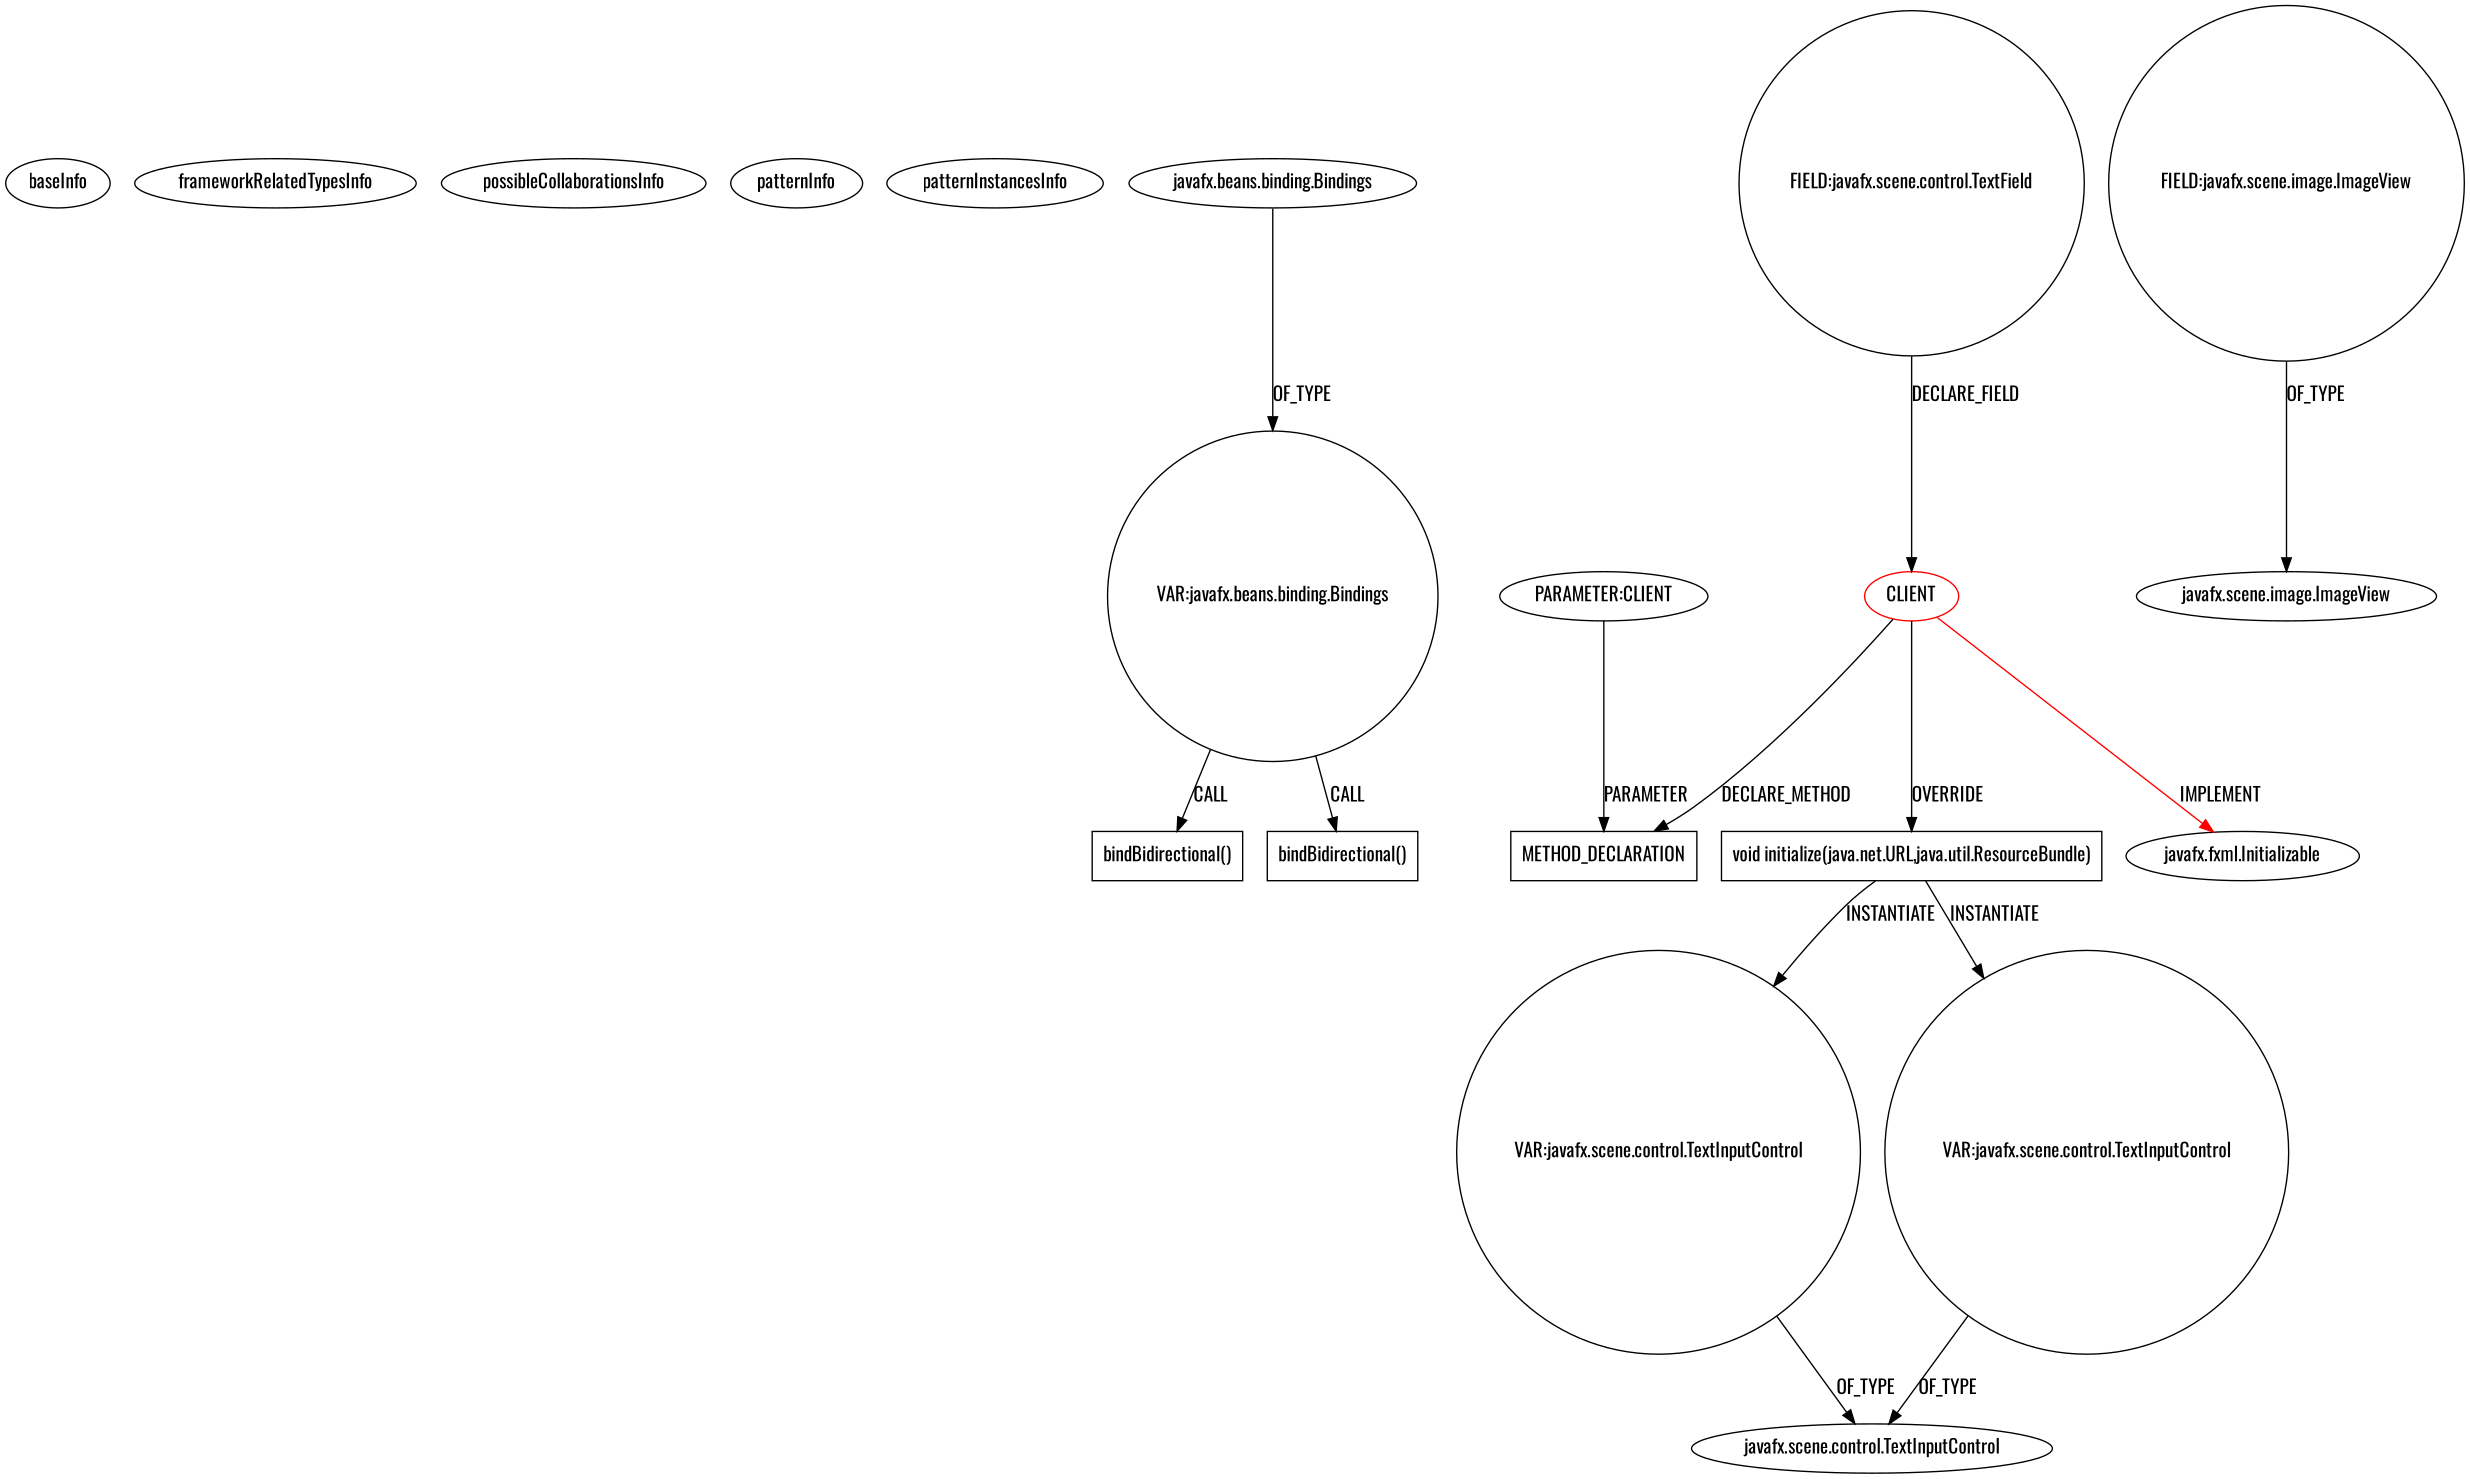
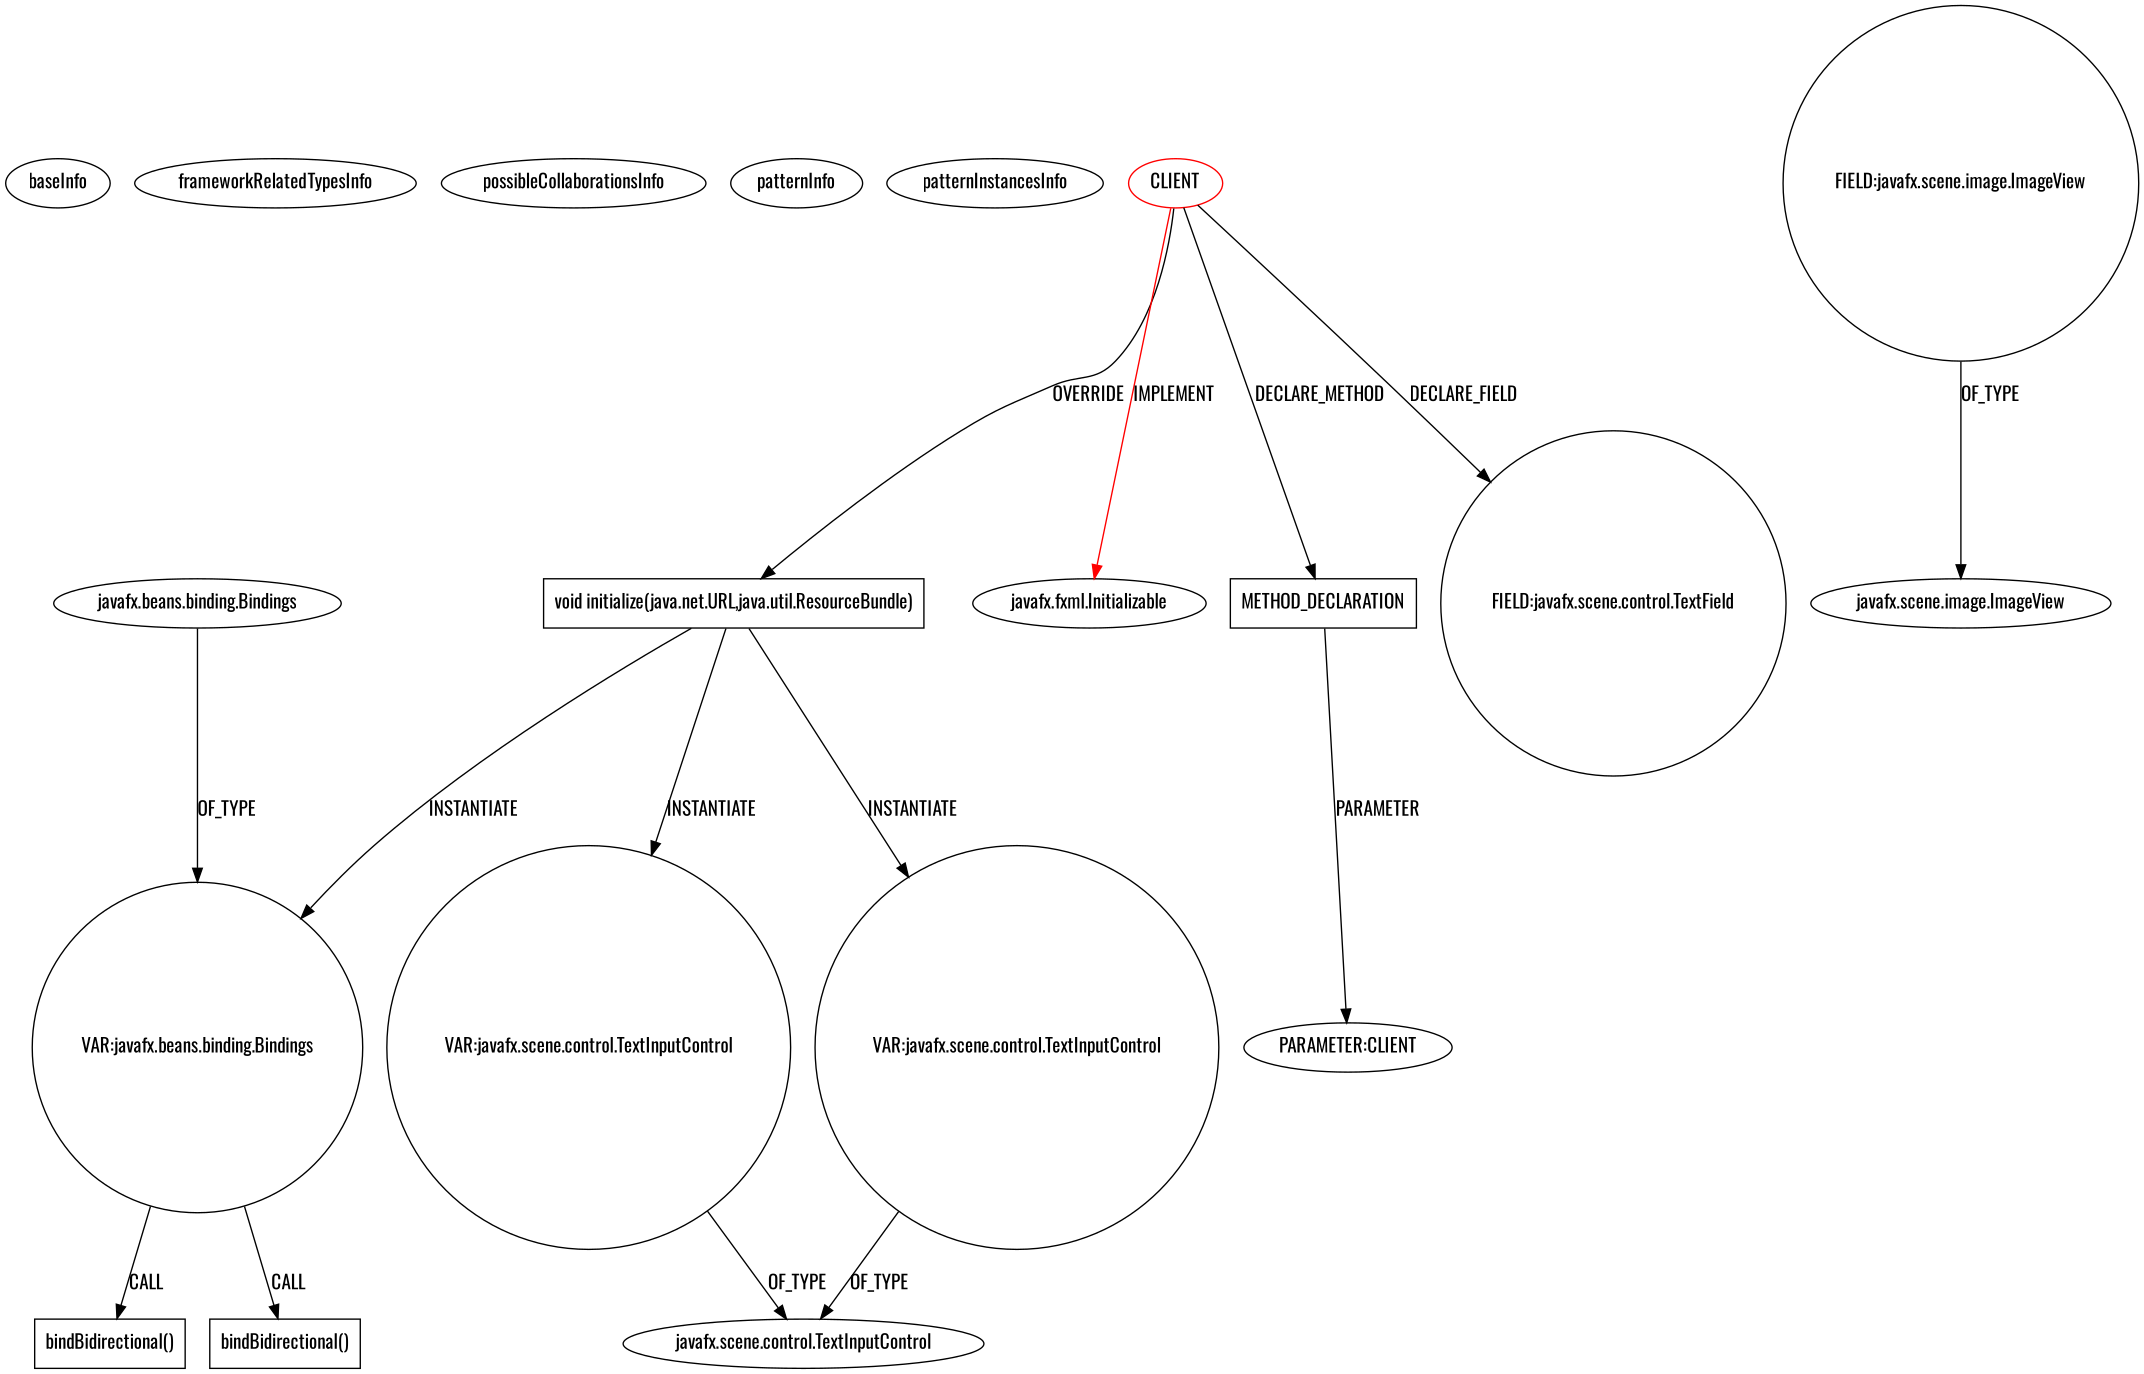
edge "FIELD:javafx.scene.control.TextField" -> "CLIENT": reversed
edge "PARAMETER:CLIENT" -> "METHOD_DECLARATION": reversed
edge "void initialize(java.net.URL,java.util.ResourceBundle)" -> "VAR:javafx.beans.binding.Bindings": added, label "INSTANTIATE"
